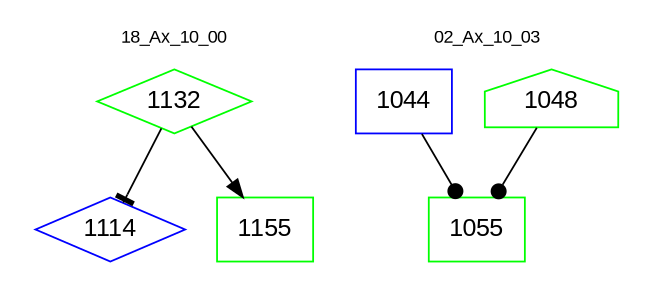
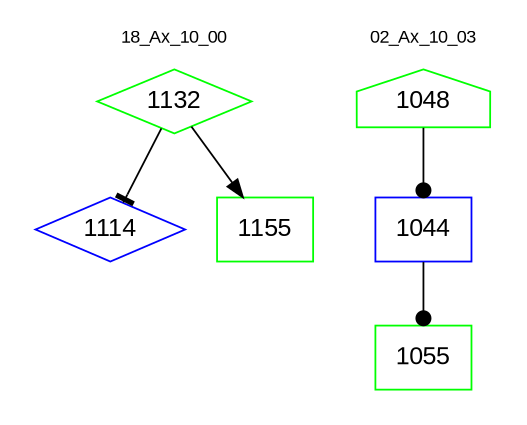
edge "1048" -> "1055": now "1048" -> "1044"
